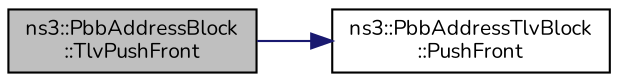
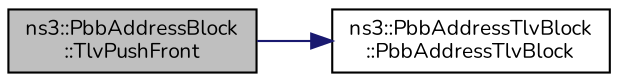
node "ns3::PbbAddressTlvBlock ::PushFront": label "ns3::PbbAddressTlvBlock ::PushFront" -> "ns3::PbbAddressTlvBlock ::PbbAddressTlvBlock"
